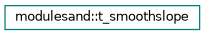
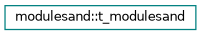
node "modulesand::t_smoothslope": label "modulesand::t_smoothslope" -> "modulesand::t_modulesand"
